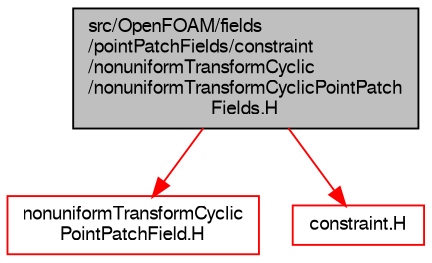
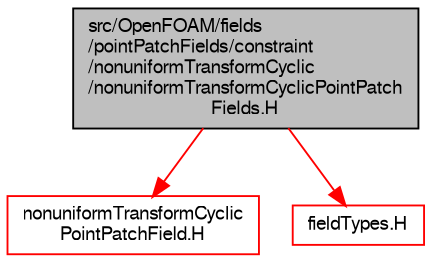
node "constraint.H": label "constraint.H" -> "fieldTypes.H"
